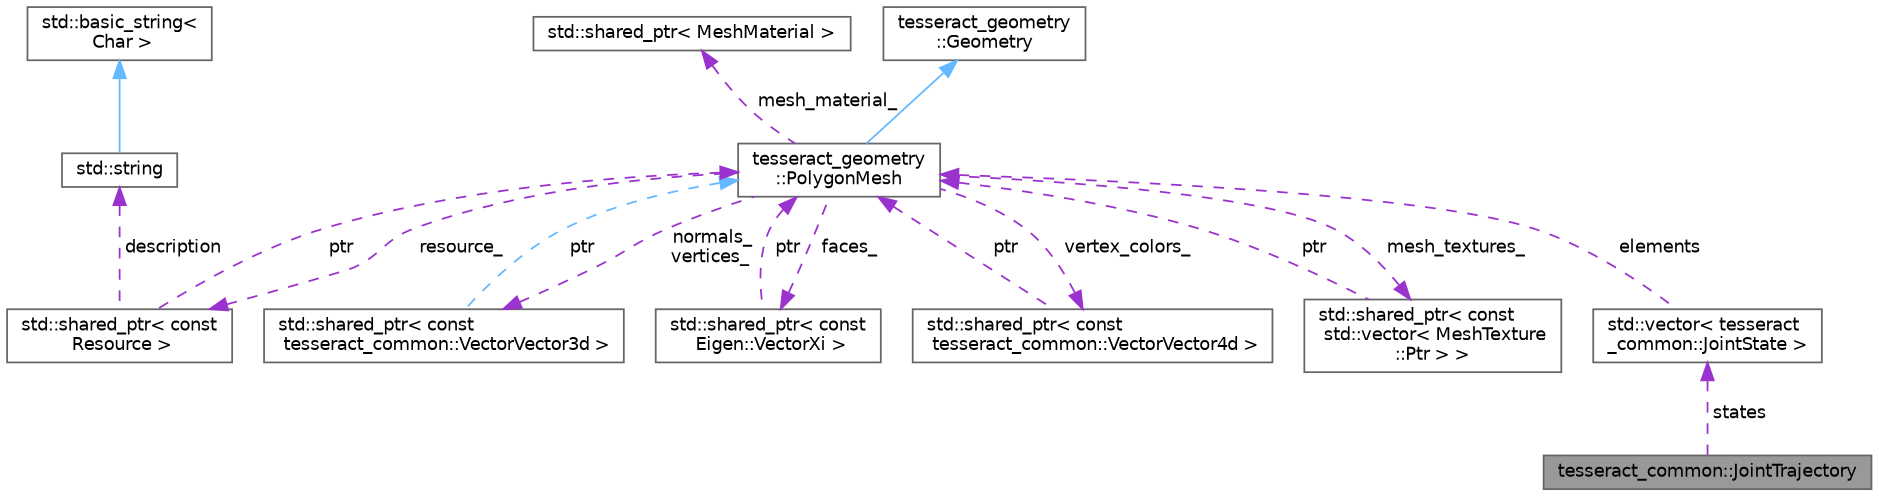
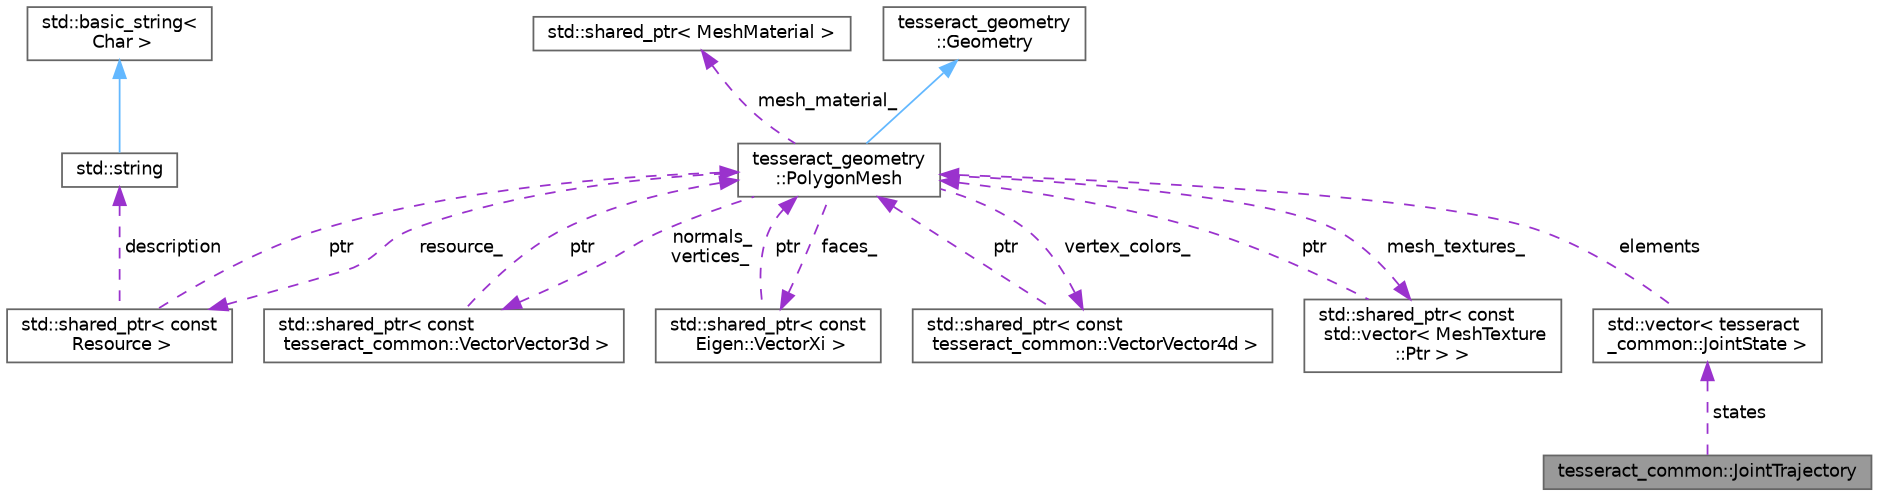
edge "std::shared_ptr< const tesseract_common::VectorVector3d >" -> "tesseract_geometry ::PolygonMesh": color steelblue1 -> darkorchid3
